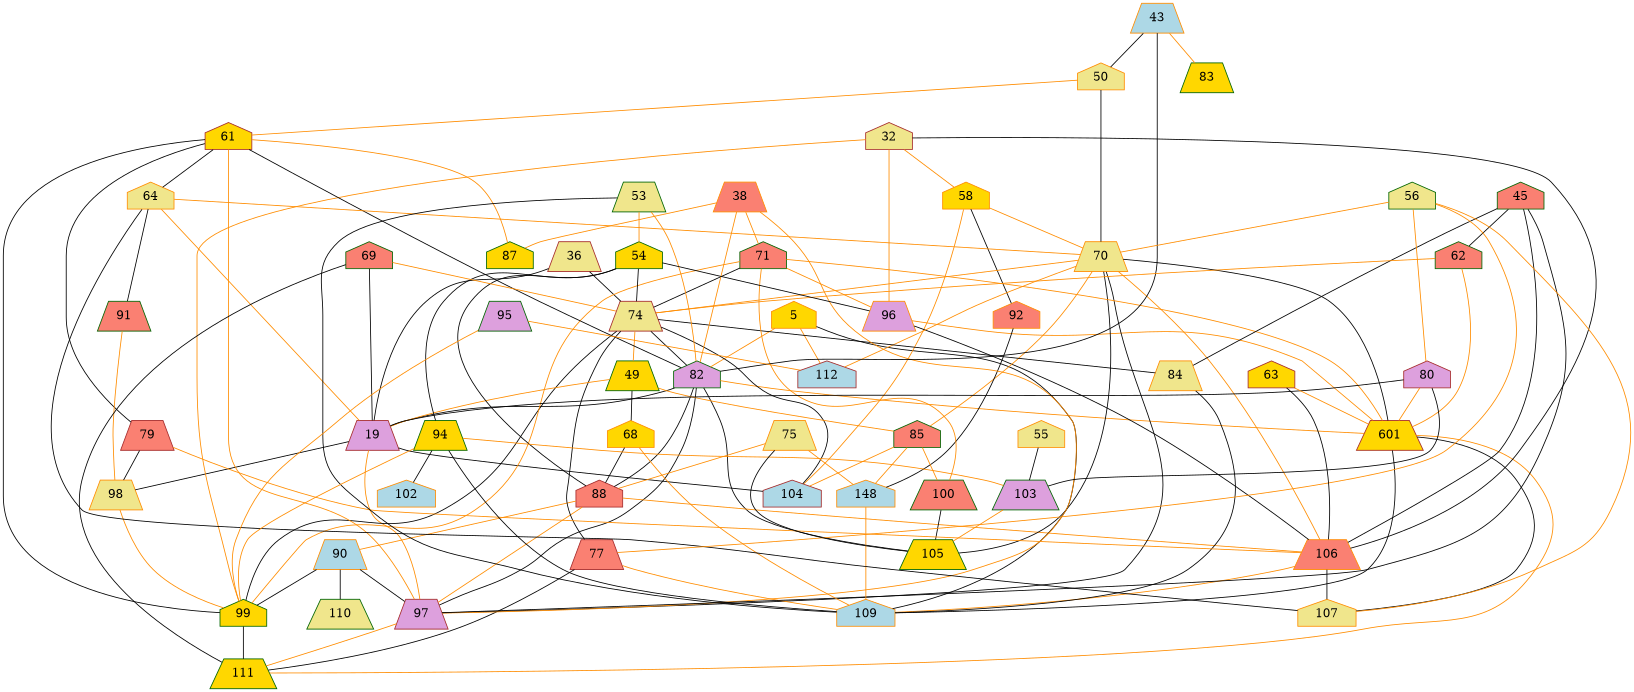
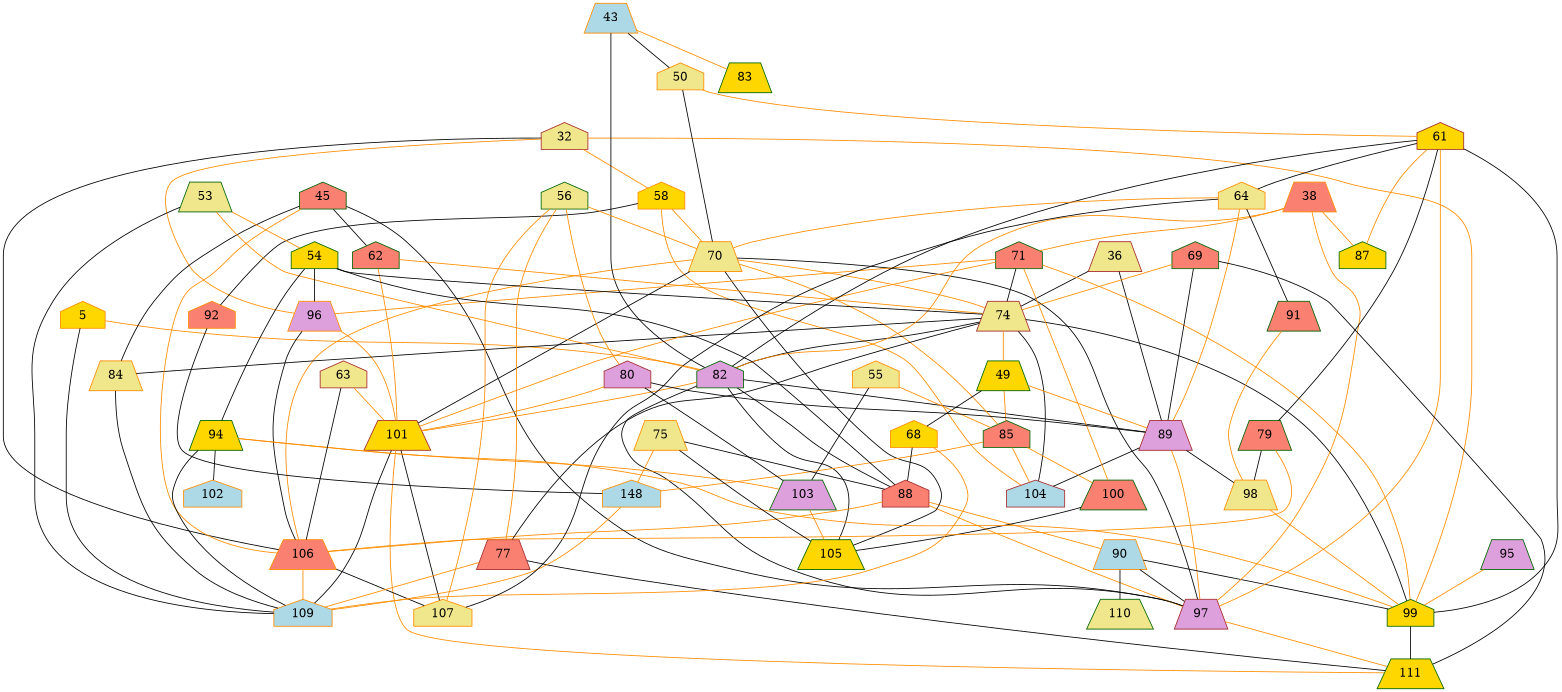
node "112": removed
node "63": fillcolor gold -> khaki
edge "55" -- "85": added
edge "45" -- "106": color black -> darkorange
node "79": color brown -> darkgreen
node "19": label "19" -> "89"
node "601": label "601" -> "101"
edge "75" -- "88": color darkorange -> black
